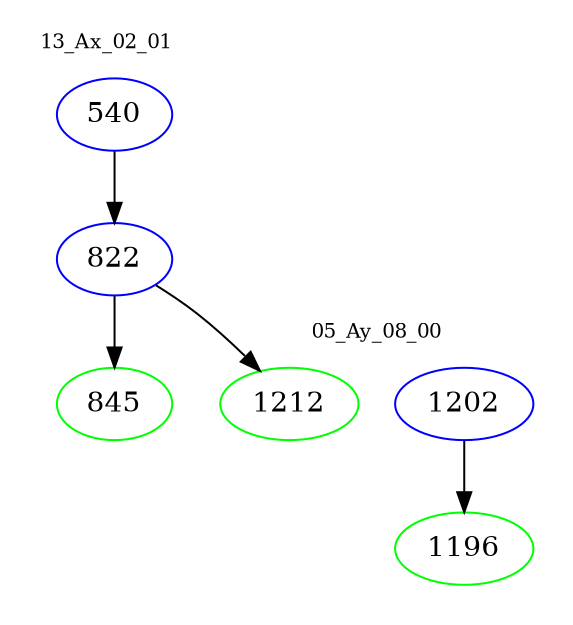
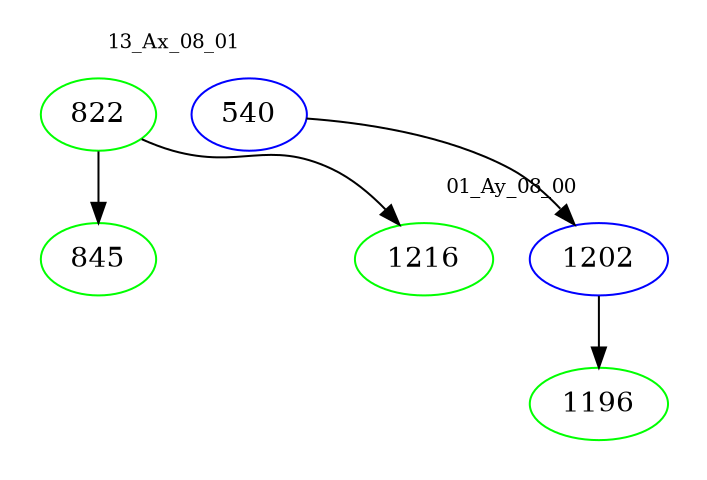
cluster "13_Ax_02_01": label "13_Ax_02_01" -> "13_Ax_08_01"
edge "540" -> "822": now "540" -> "1202"
node "822": color blue -> green
cluster "05_Ay_08_00": label "05_Ay_08_00" -> "01_Ay_08_00"
node "1212": label "1212" -> "1216"
